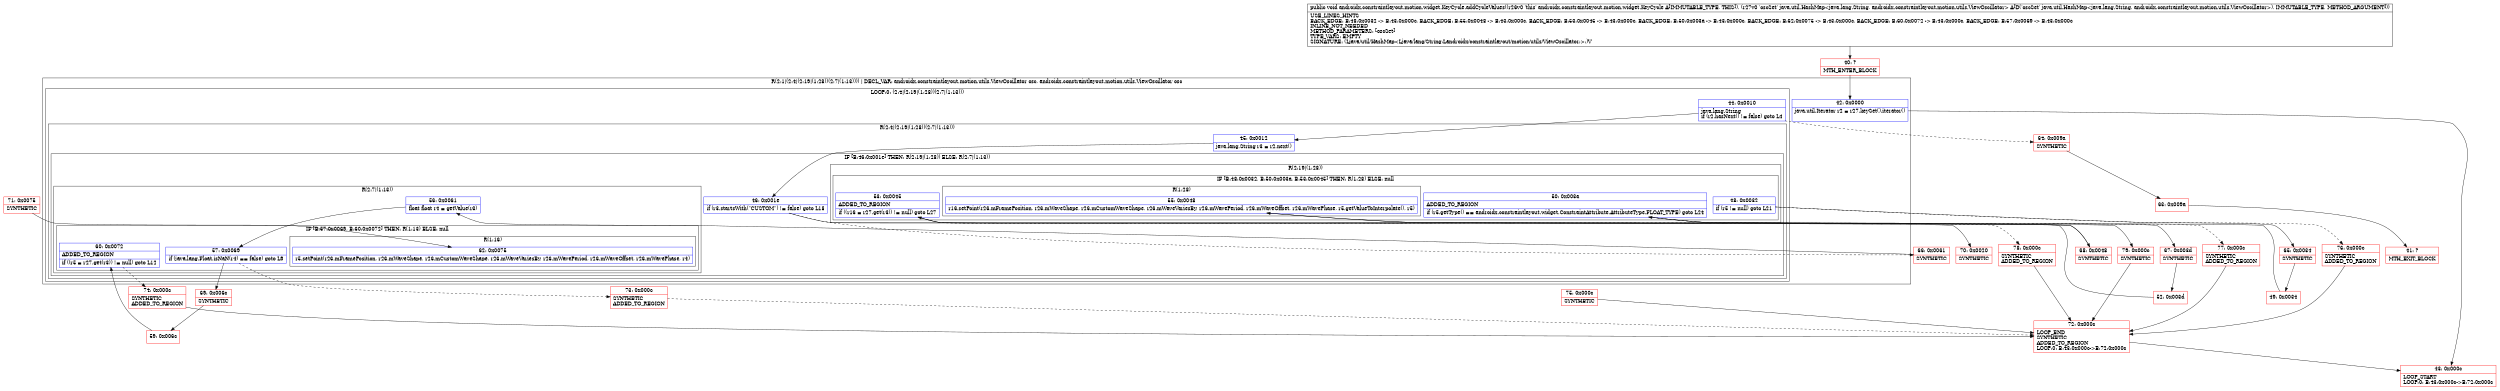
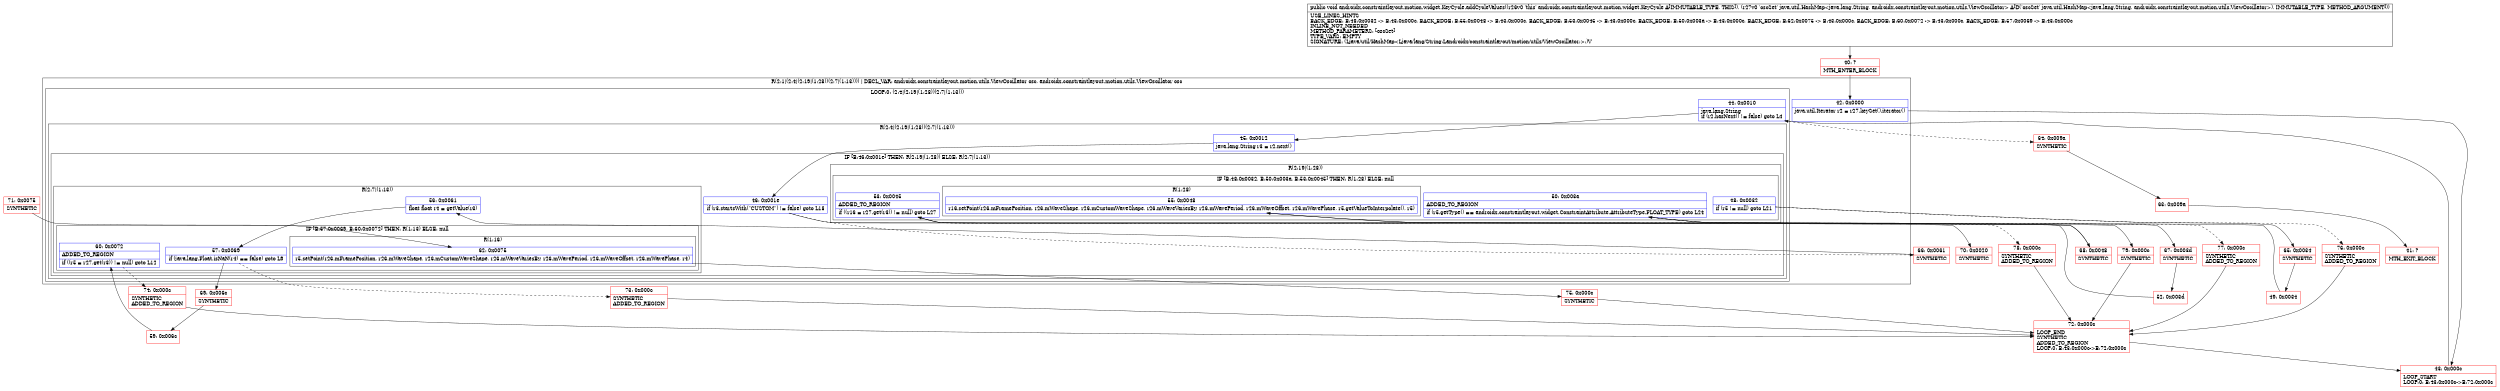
edge "43: 0x000c" -> "44: 0x0010": added
edge "62: 0x0075" -> "75: 0x000c": added
edge "73: 0x000c" -> "72: 0x000c": style dashed -> solid
